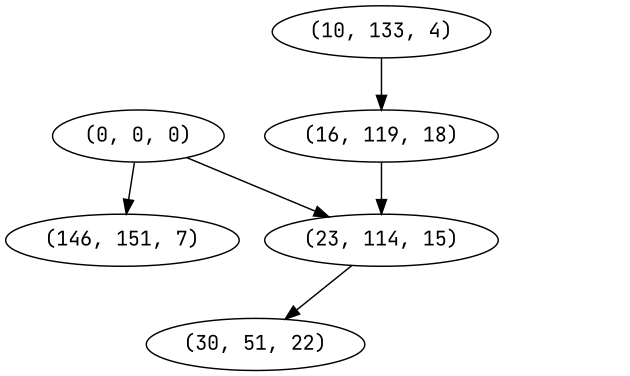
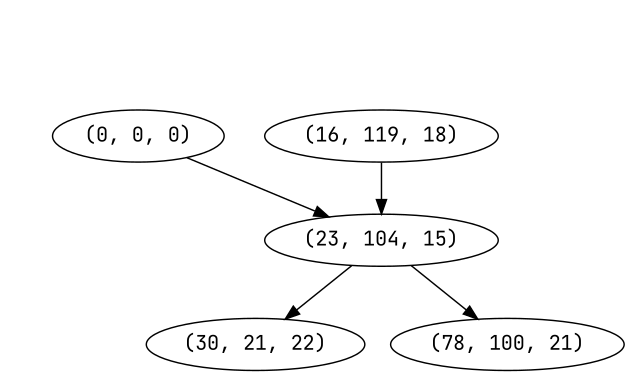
node "(10, 133, 4)": removed
node "(146, 151, 7)": removed
node "(23, 114, 15)": label "(23, 114, 15)" -> "(23, 104, 15)"
node "(30, 51, 22)": label "(30, 51, 22)" -> "(30, 21, 22)"
node "(78, 100, 21)": added
